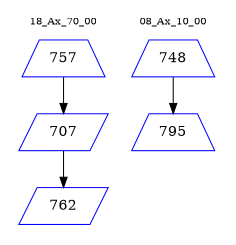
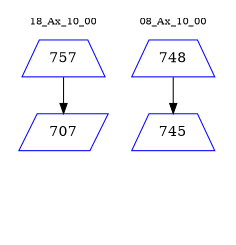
cluster "18_Ax_70_00": label "18_Ax_70_00" -> "18_Ax_10_00"
node "795": label "795" -> "745"
node "762": removed
